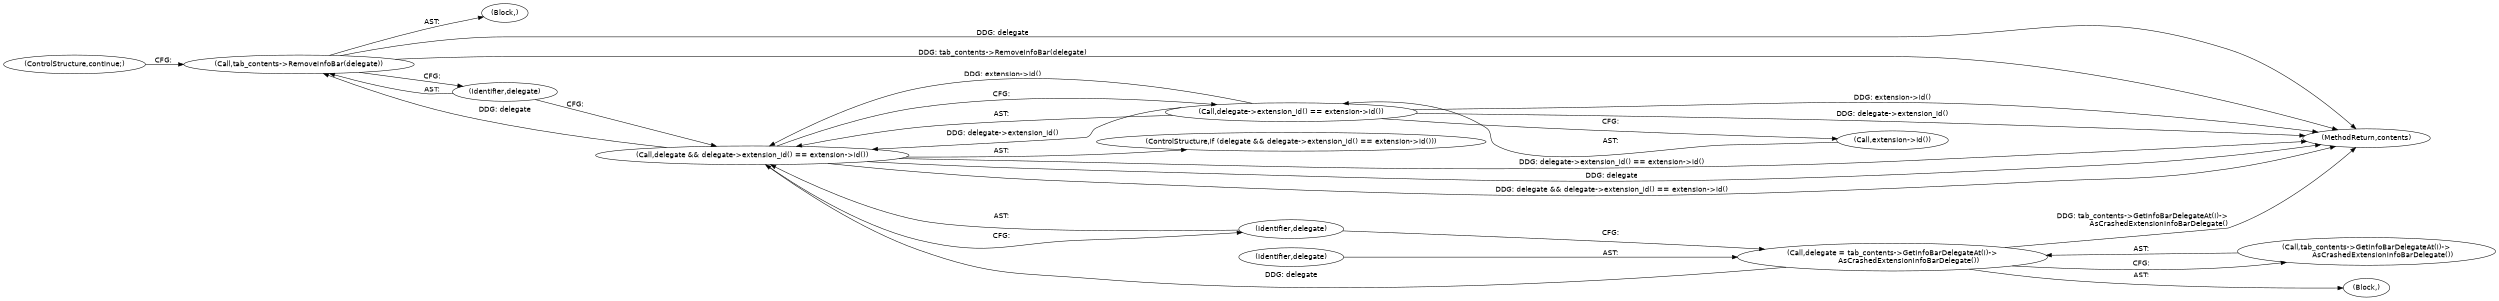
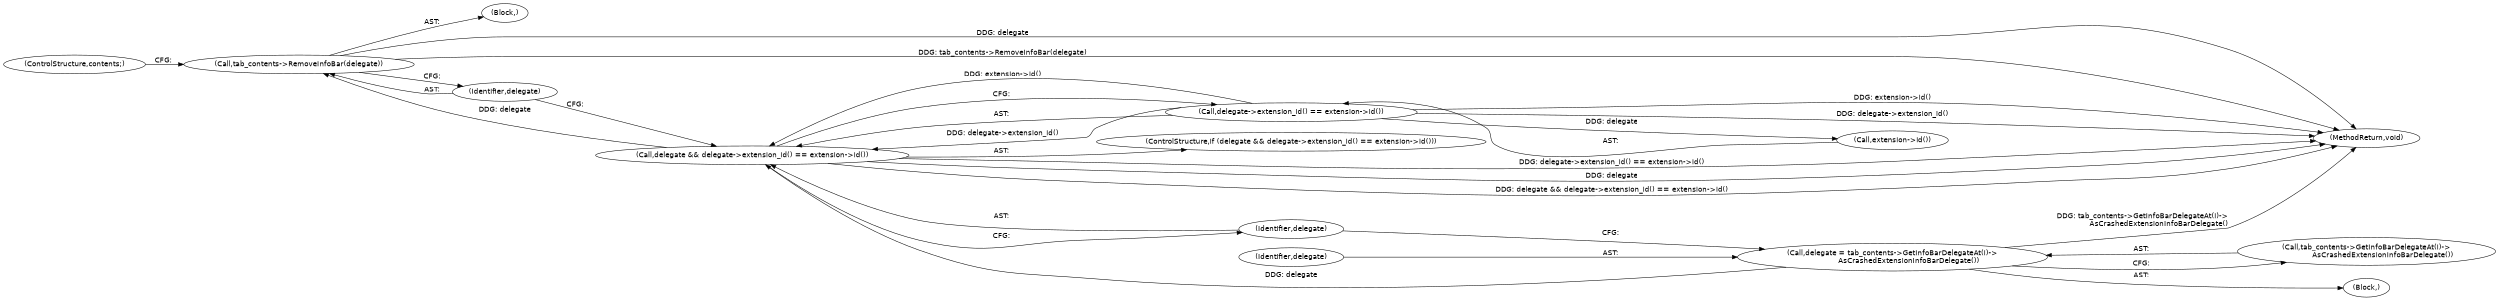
node "(ControlStructure,continue;)": label "(ControlStructure,continue;)" -> "(ControlStructure,contents;)"
edge "(Call,delegate->extension_id() == extension->id())" -> "(Call,extension->id())": label "CFG: " -> "DDG: delegate"
node "(MethodReturn,contents)": label "(MethodReturn,contents)" -> "(MethodReturn,void)"
